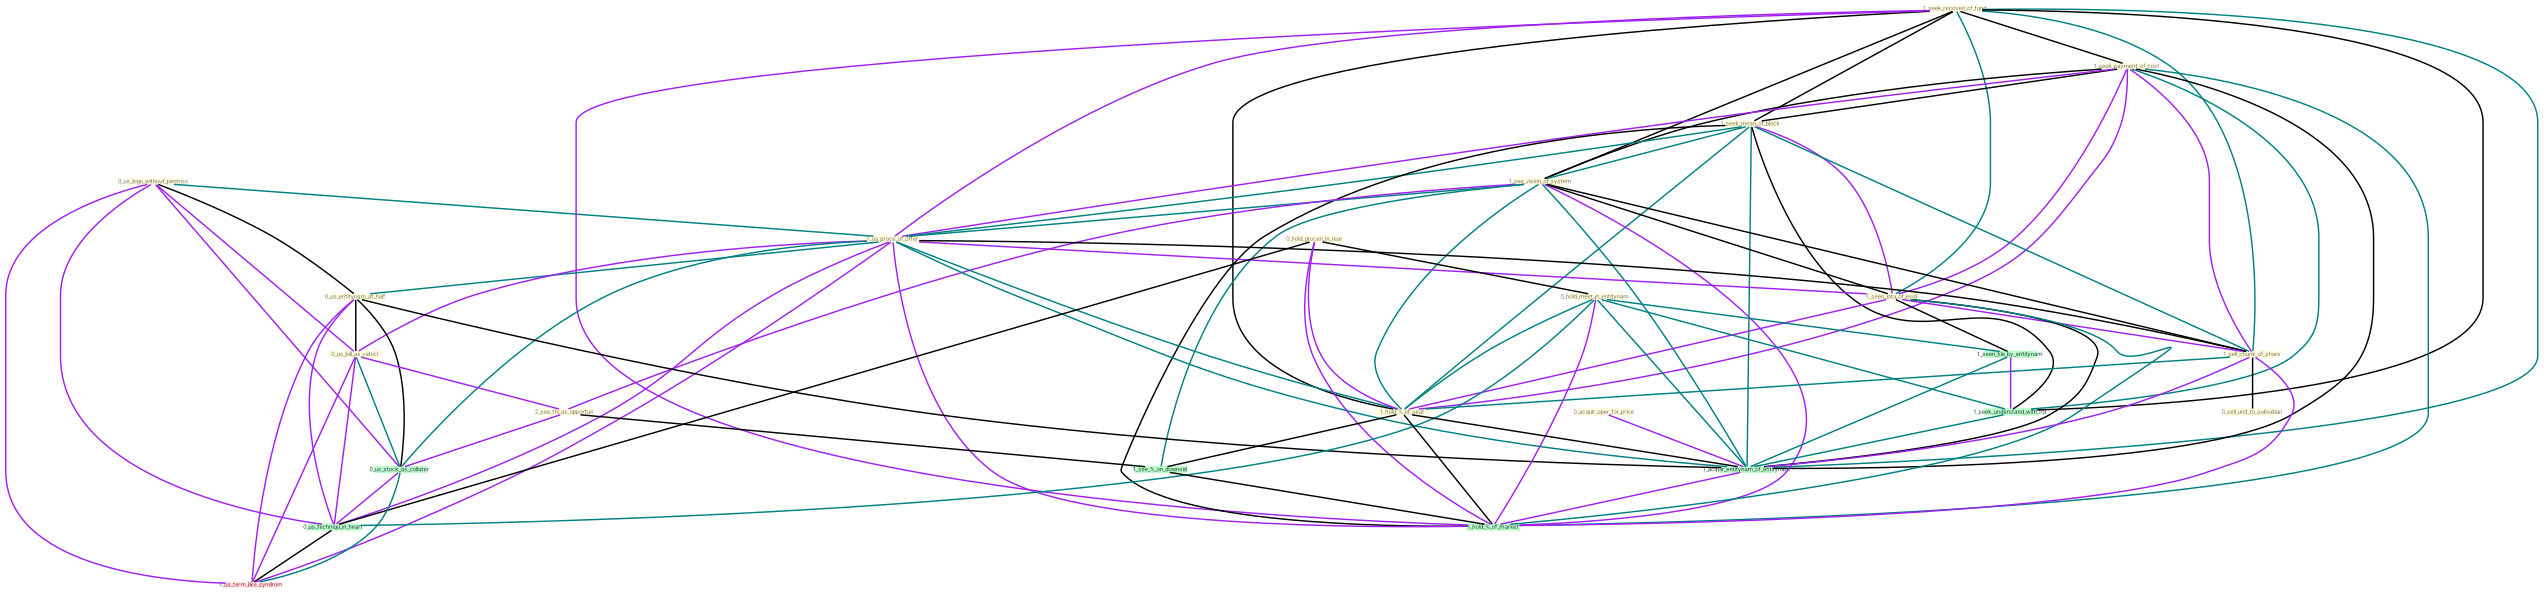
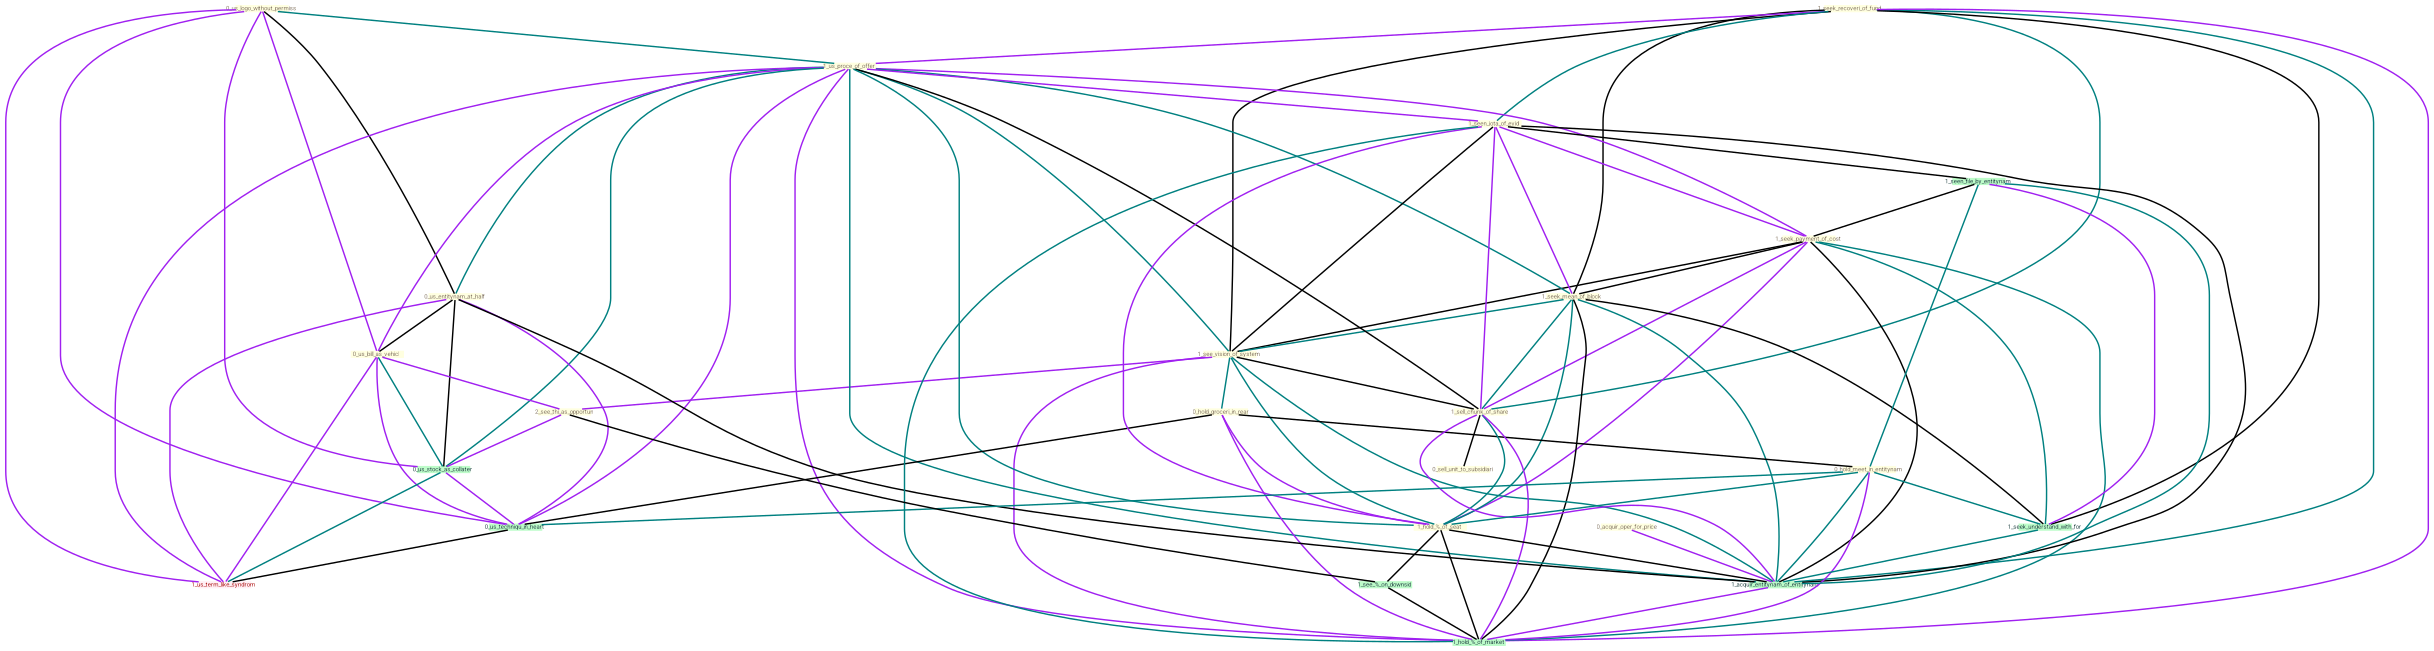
edge "1_seek_recoveri_of_fund" -- "1_seek_payment_of_cost": now "1_seen_file_by_entitynam" -- "1_seek_payment_of_cost"
edge "1_seek_recoveri_of_fund" -- "1_hold_%_of_seat": removed
edge "1_see_vision_of_system" -- "1_see_%_on_downsid": now "1_see_vision_of_system" -- "0_hold_groceri_in_rear"
